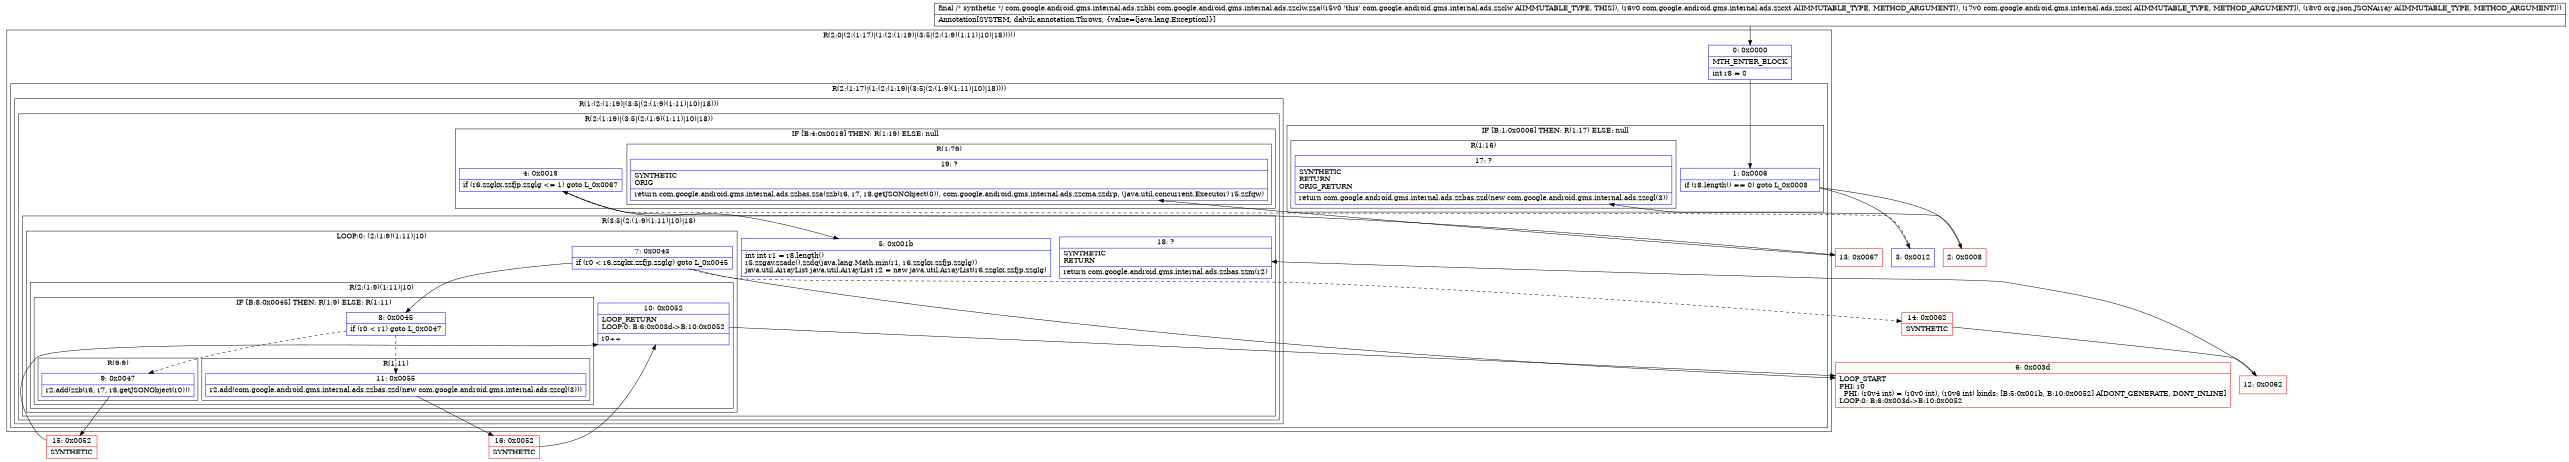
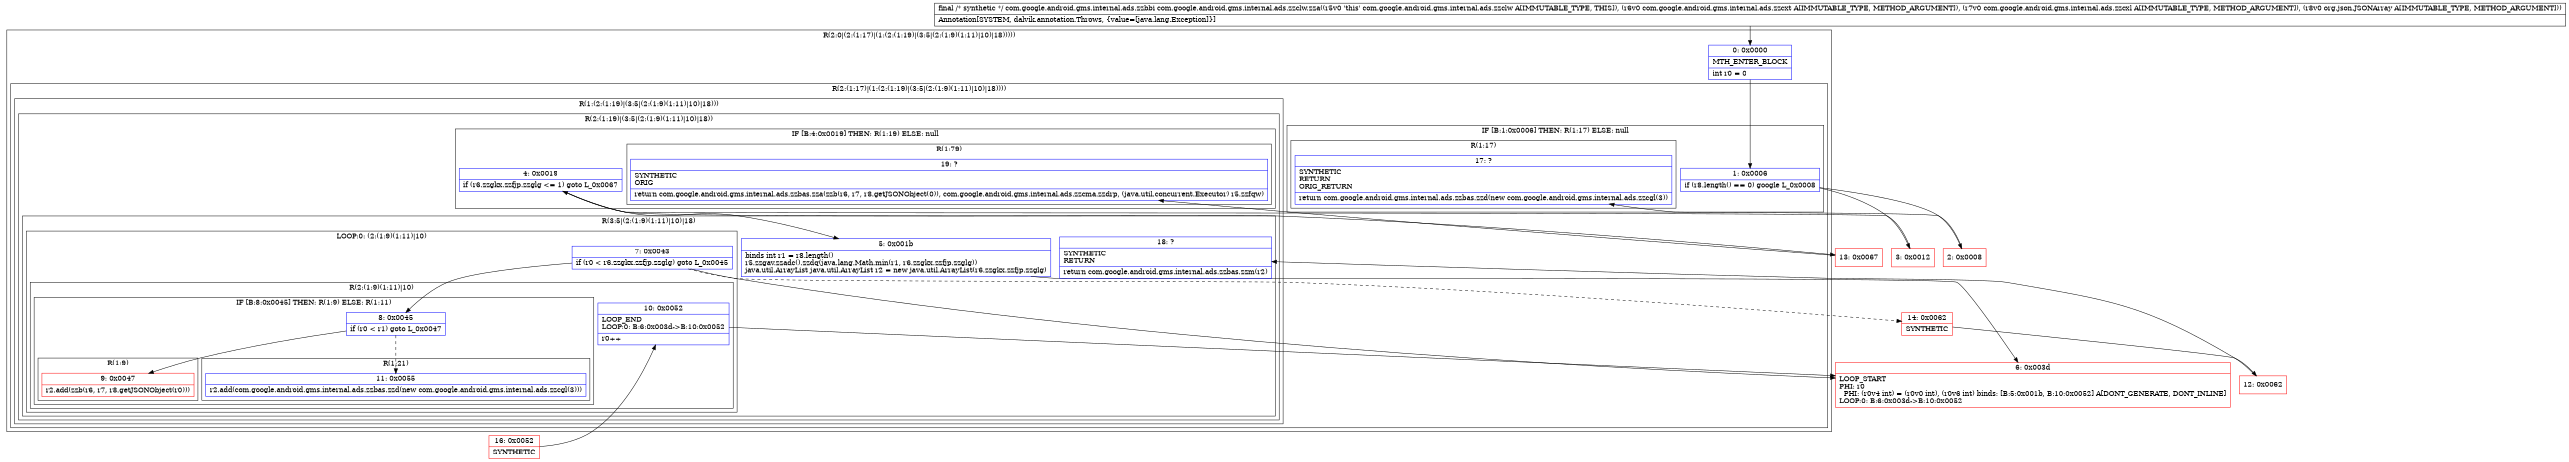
node "0: 0x0000": text "int r8 = 0" -> "int r0 = 0"
cluster "R(1:16)": label "R(1:16)" -> "R(1:17)"
node "1: 0x0006": text "if (r8.length() == 0) goto L_0x0008" -> "if (r8.length() == 0) google L_0x0008"
edge "3: 0x0012" -> "4: 0x0019": style dashed -> solid
node "5: 0x001b": text "int int r1 = r8.length()" -> "binds int r1 = r8.length()"
node "3: 0x0012": color blue -> red
edge "5: 0x001b" -> "6: 0x003d": added
node "10: 0x0052": text "LOOP_RETURN" -> "LOOP_END"
edge "8: 0x0045" -> "9: 0x0047": style dashed -> solid
cluster "R(9:9)": label "R(9:9)" -> "R(1:9)"
cluster "R(1:11)": label "R(1:11)" -> "R(1:21)"
node "9: 0x0047": color blue -> red
edge "11: 0x0055" -> "16: 0x0052": removed
node "15: 0x0052": removed
